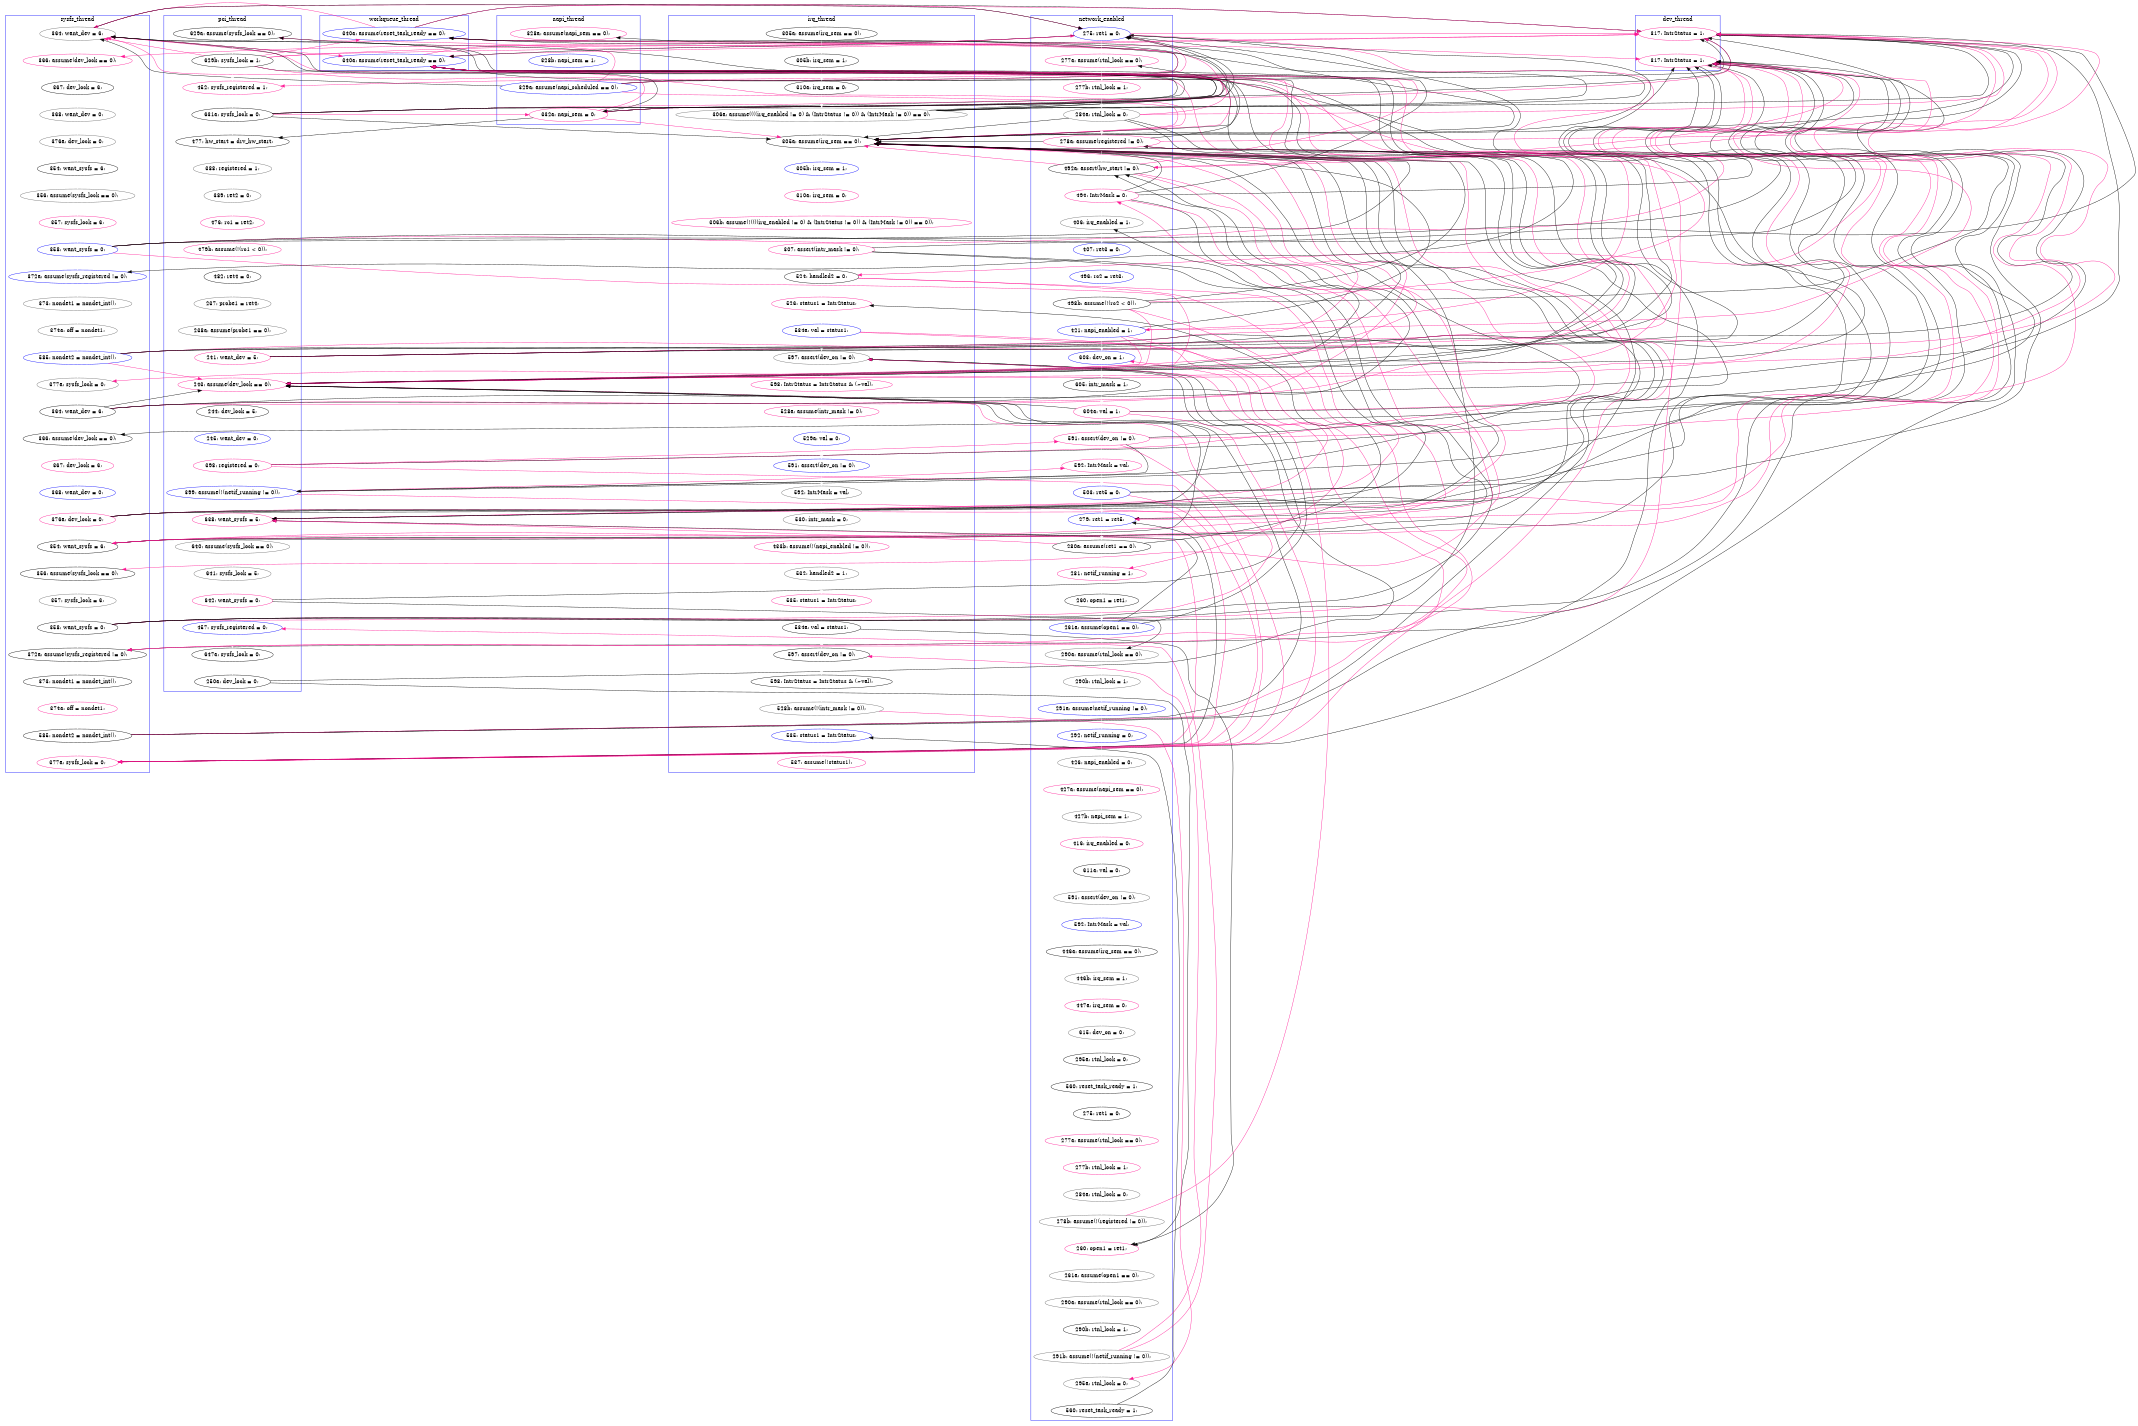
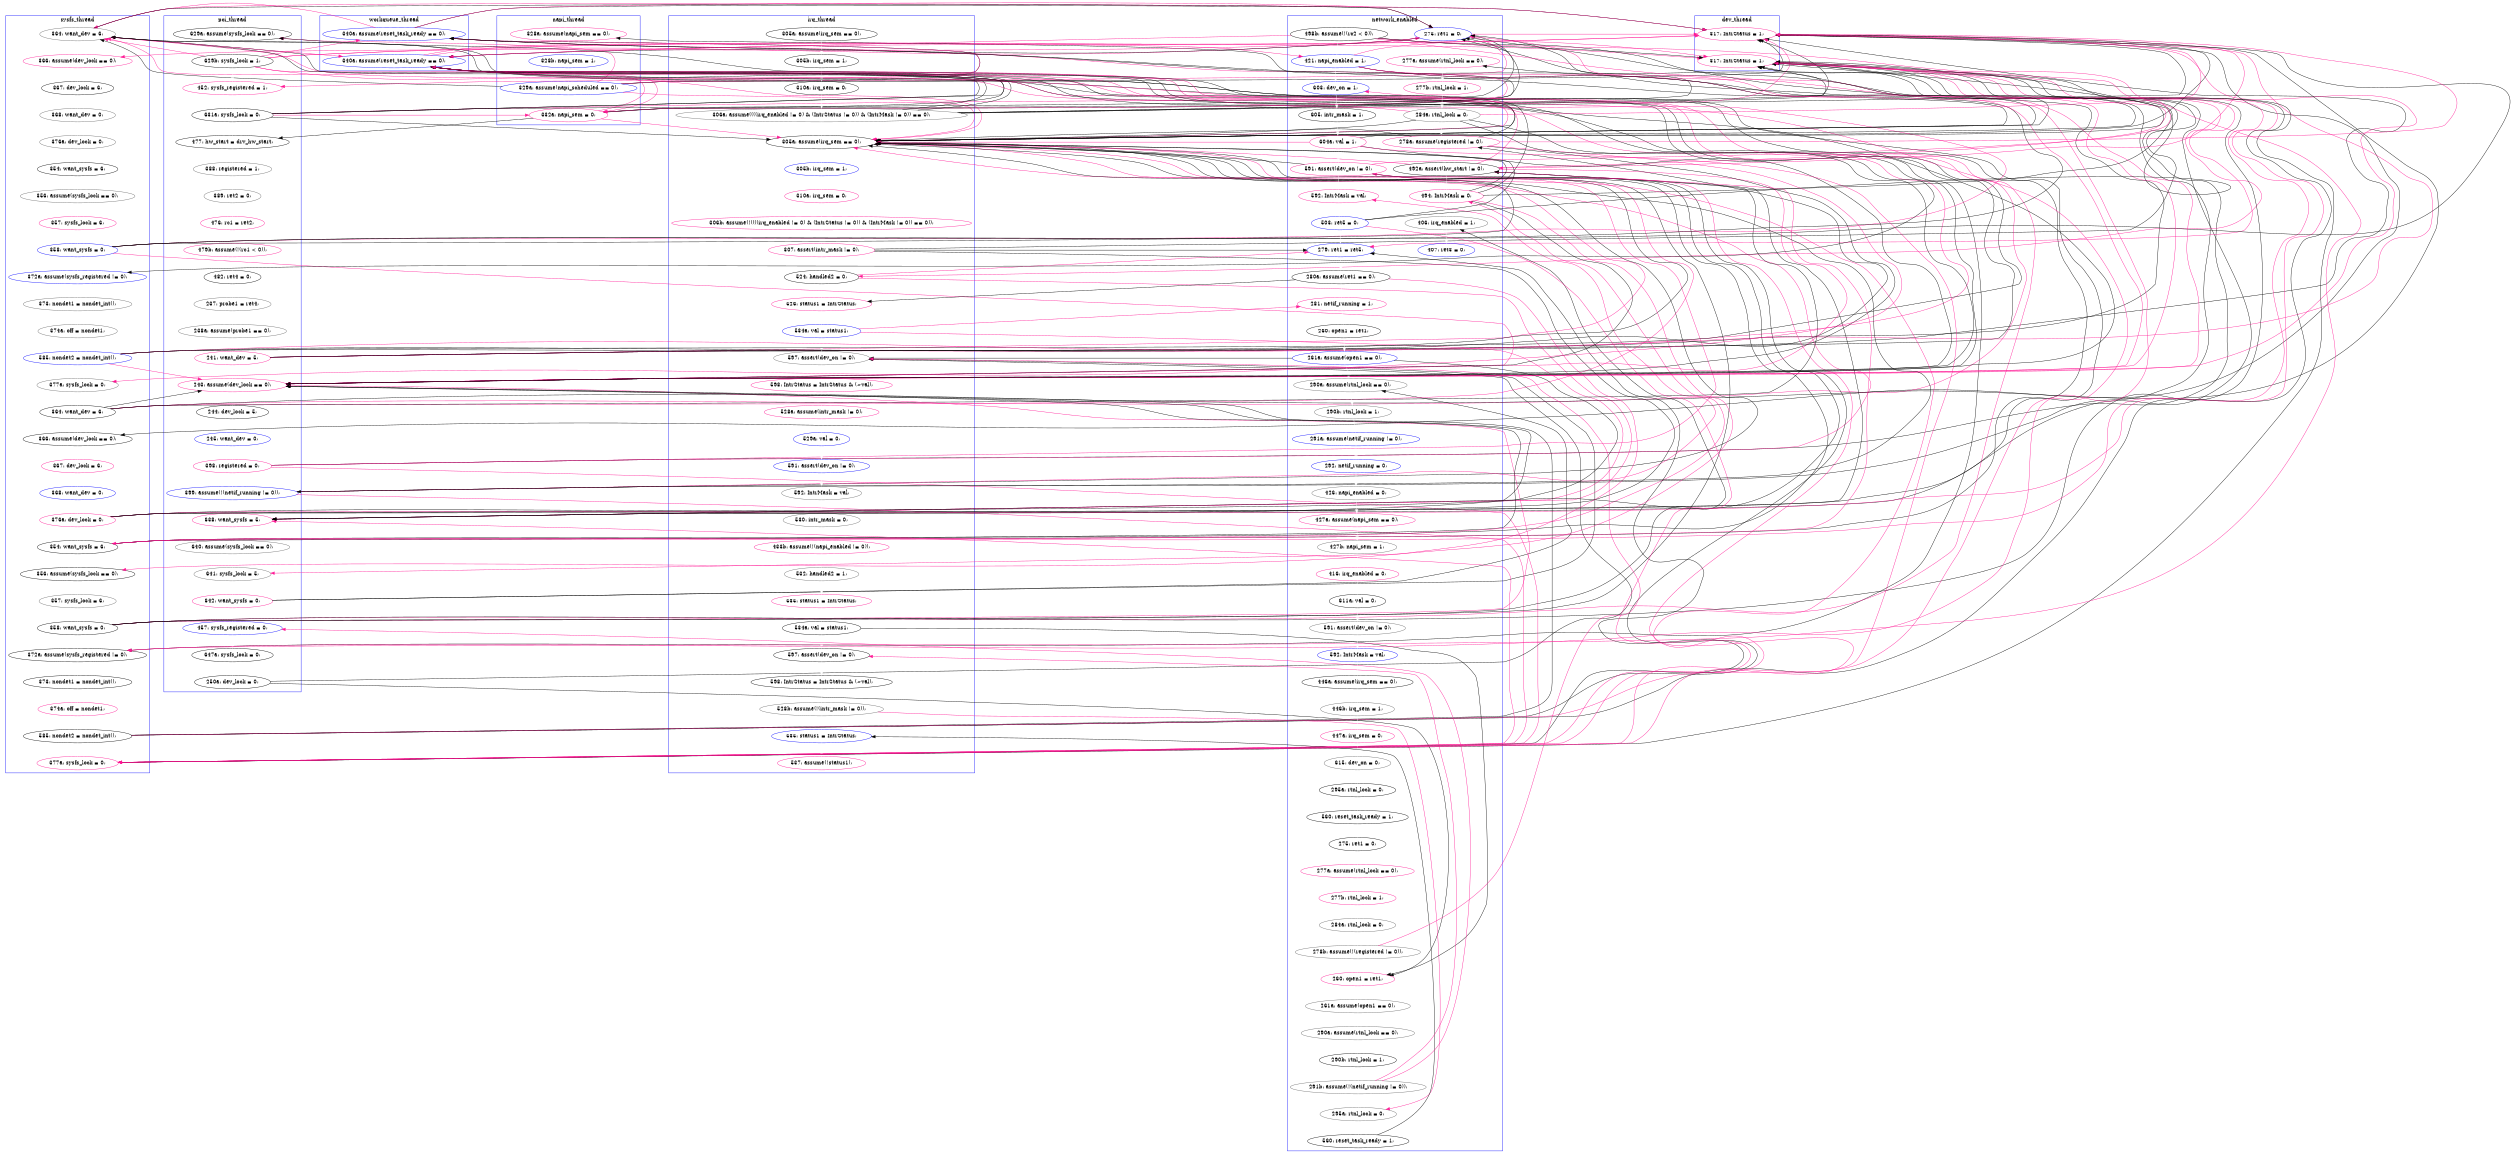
edge "629b: sysfs_lock = 1;" -> "332a: napi_sem = 0;": color black -> deeppink
node "496: rc2 = ret3;": removed
edge "280a: assume(ret1 == 0);" -> "638: want_sysfs = 5;": now "280a: assume(ret1 == 0);" -> "641: sysfs_lock = 5;"
